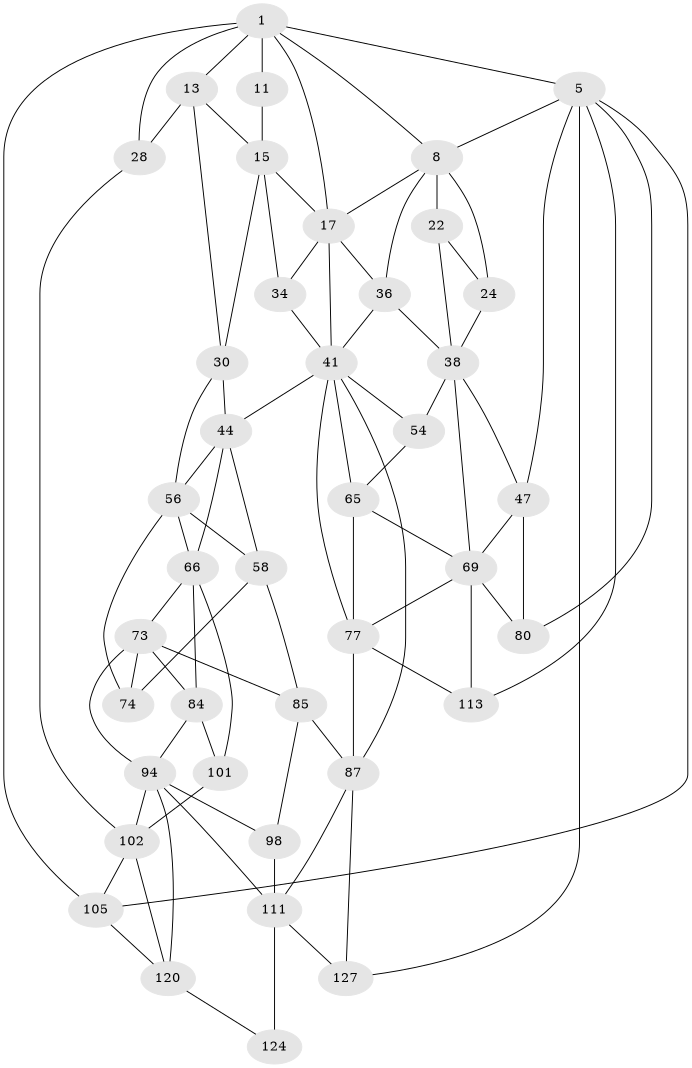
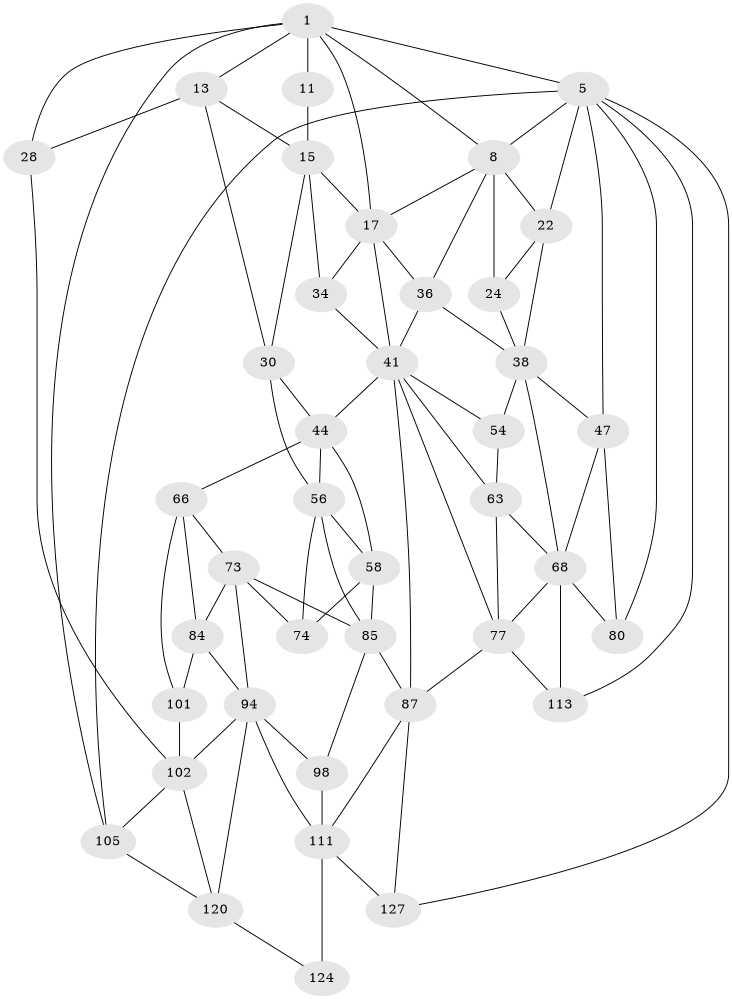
edge "5" -- "22": added
node "65": label "65" -> "63"
edge "56" -- "66": now "56" -- "85"
node "69": label "69" -> "68"
